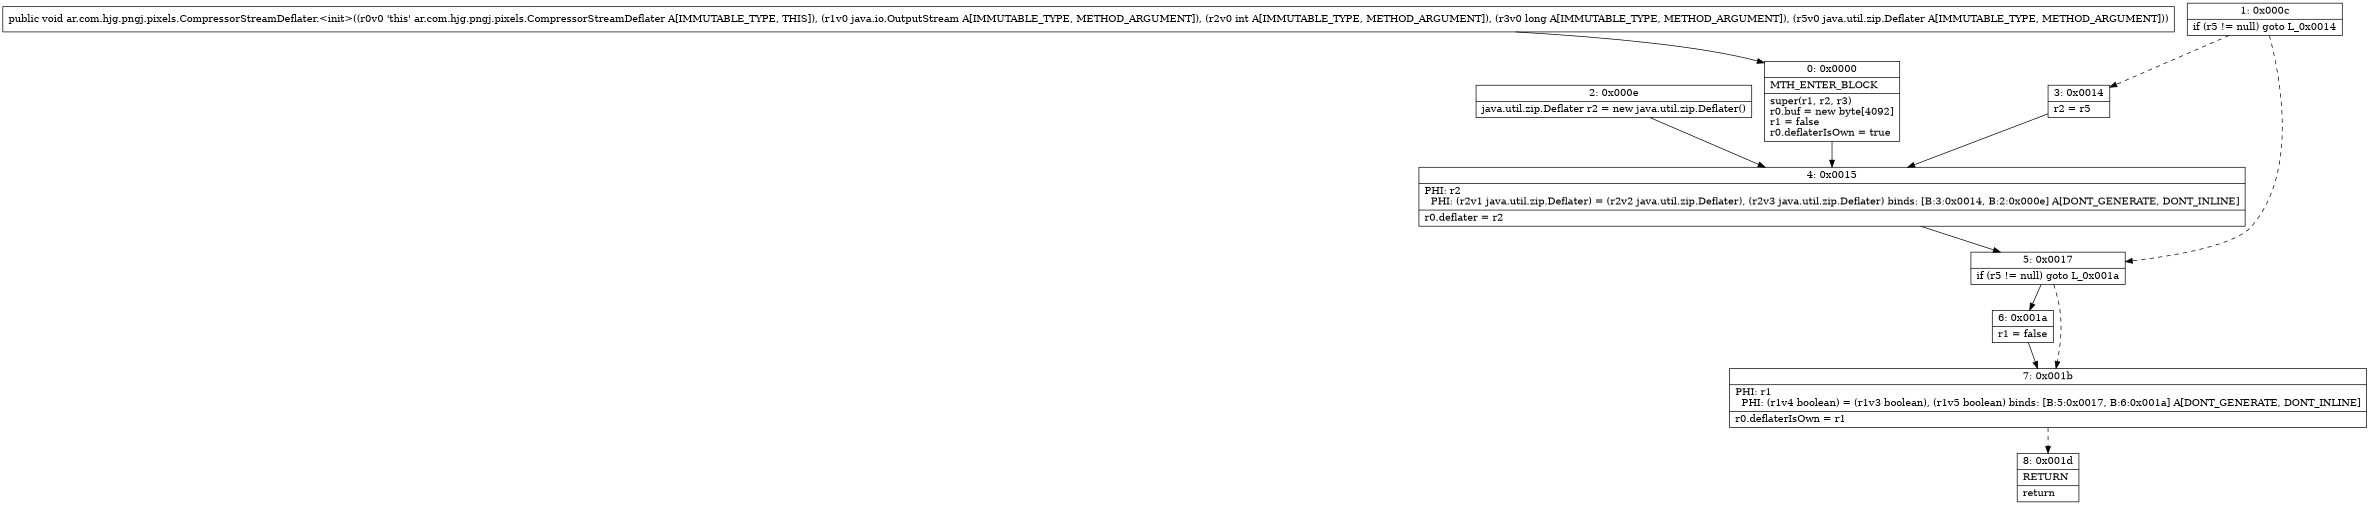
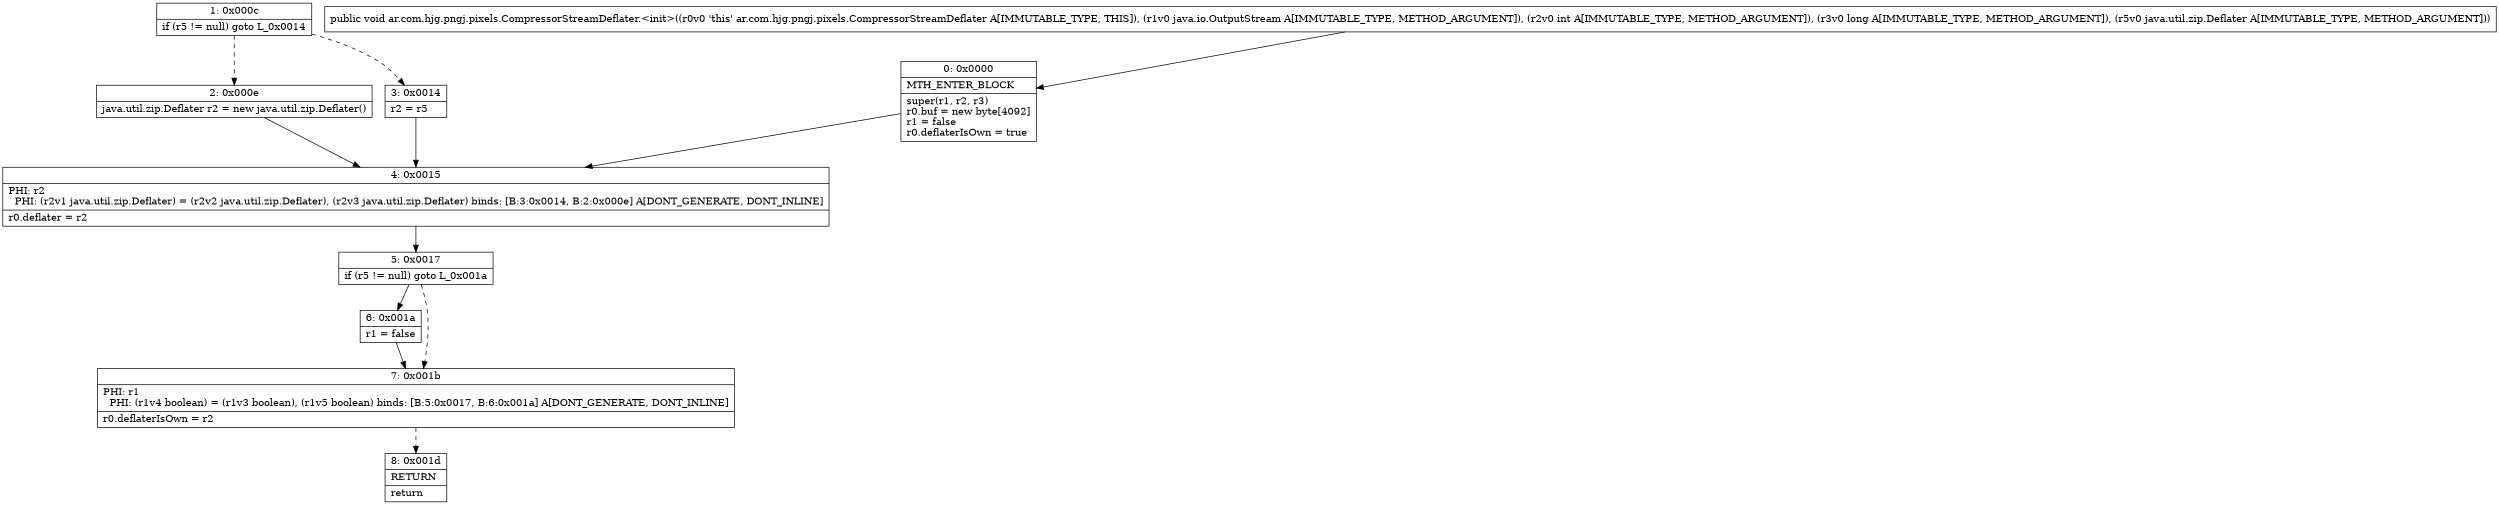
edge "1: 0x000c" -> "5: 0x0017": now "1: 0x000c" -> "2: 0x000e"
node "7: 0x001b": text "r0.deflaterIsOwn = r1" -> "r0.deflaterIsOwn = r2"
